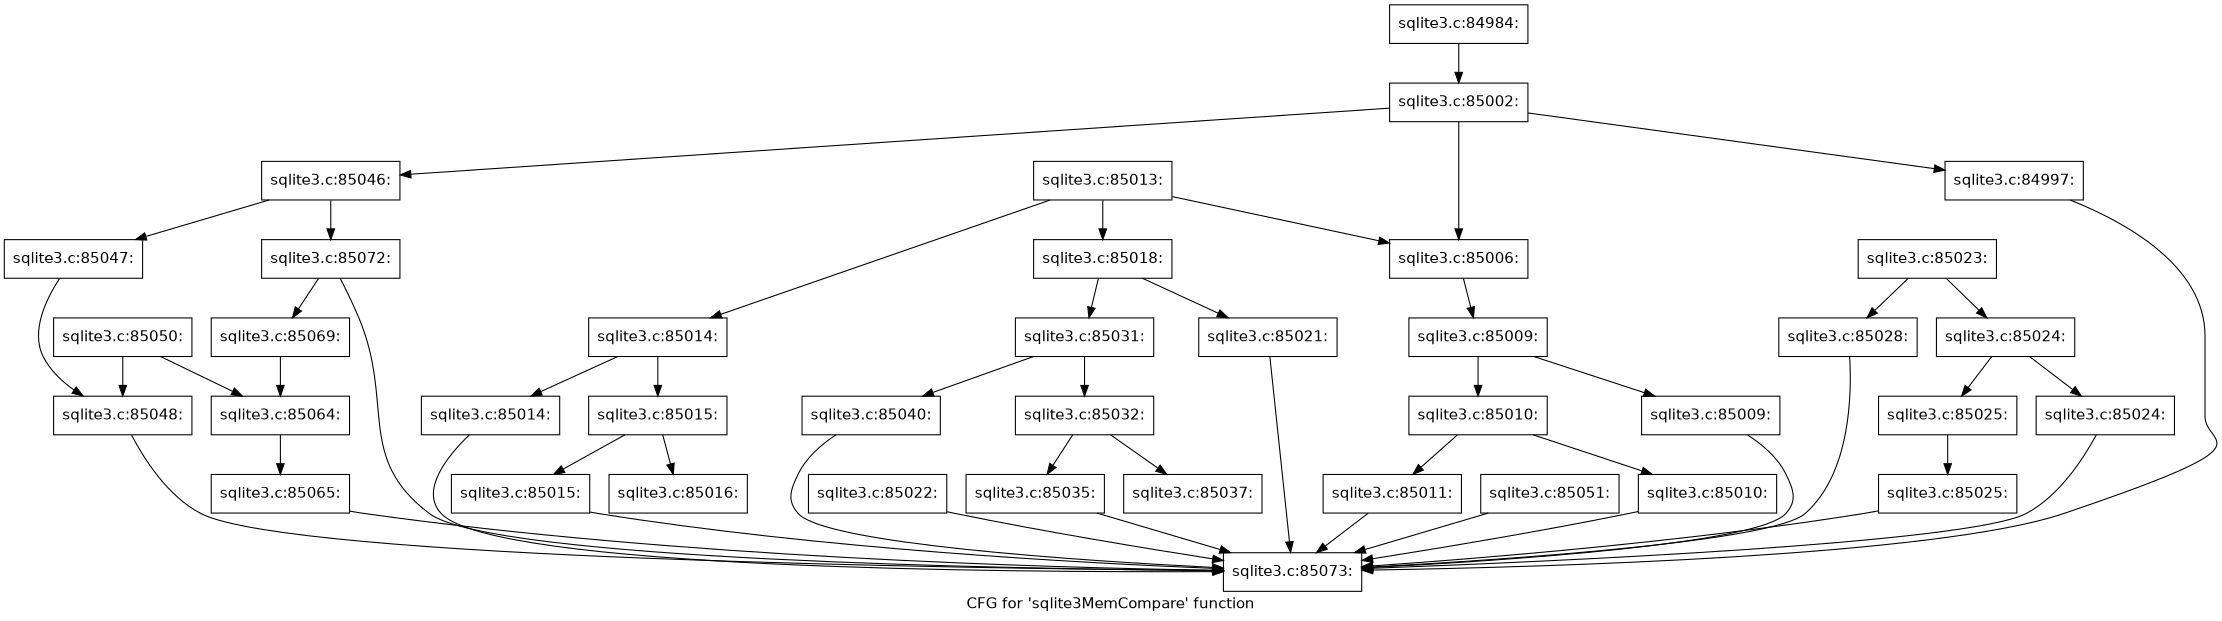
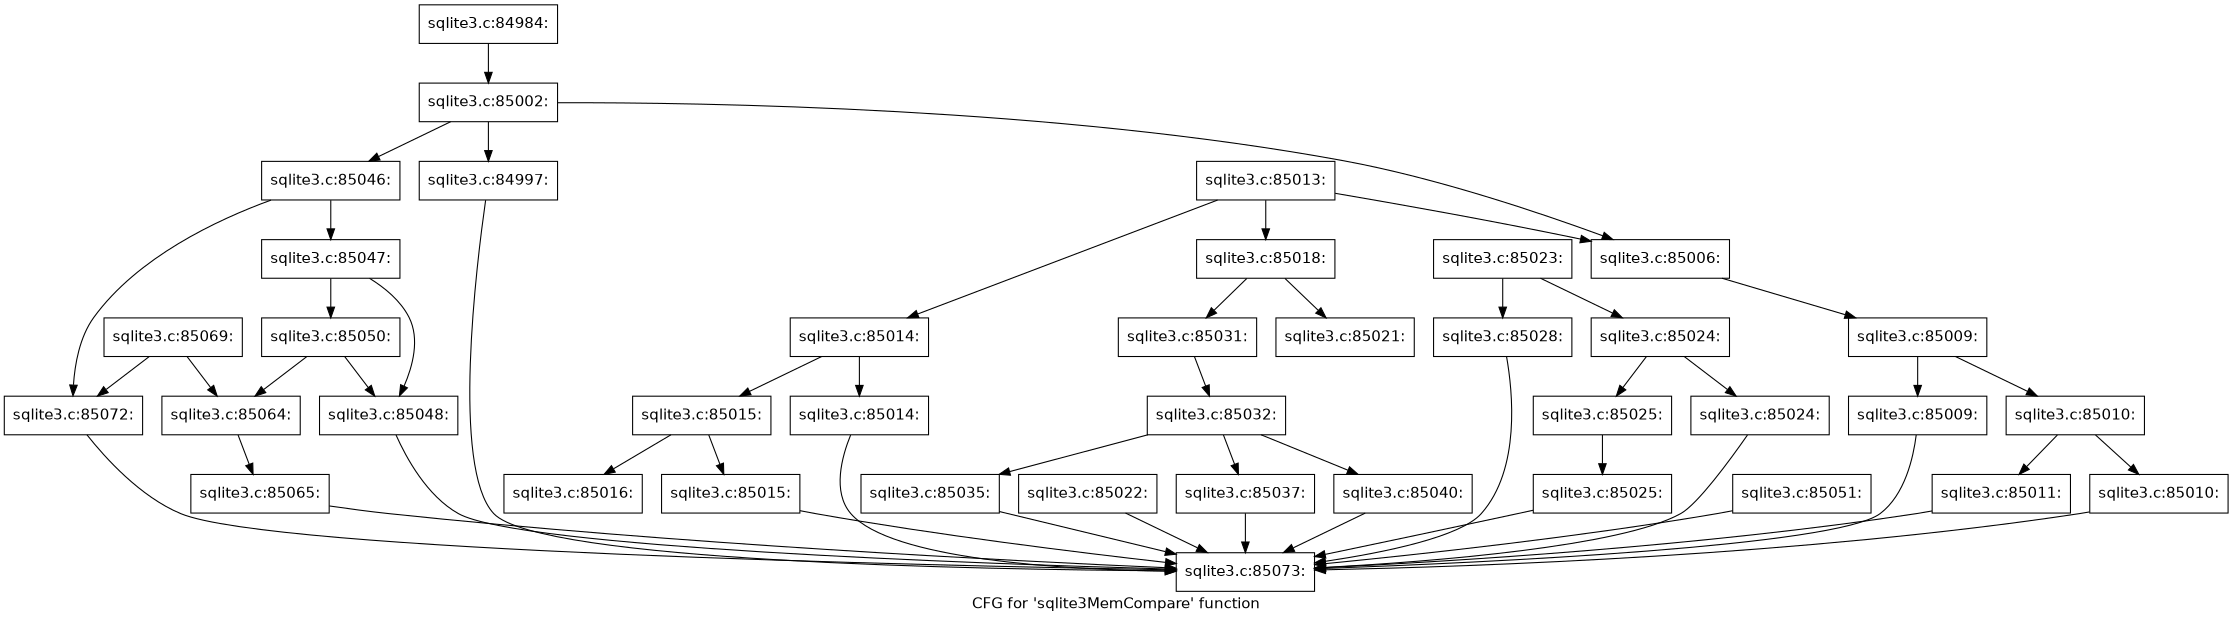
edge "sqlite3.c:85047:" -> "sqlite3.c:85050:": added
edge "sqlite3.c:85072:" -> "sqlite3.c:85069:": reversed
edge "sqlite3.c:85031:" -> "sqlite3.c:85040:": now "sqlite3.c:85032:" -> "sqlite3.c:85040:"
edge "sqlite3.c:85021:" -> "sqlite3.c:85073:": now "sqlite3.c:85037:" -> "sqlite3.c:85073:"
